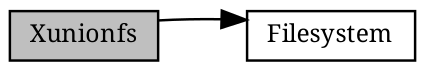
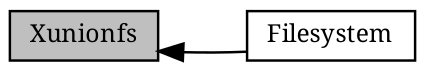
edge "Xunionfs" -> "Filesystem": reversed
